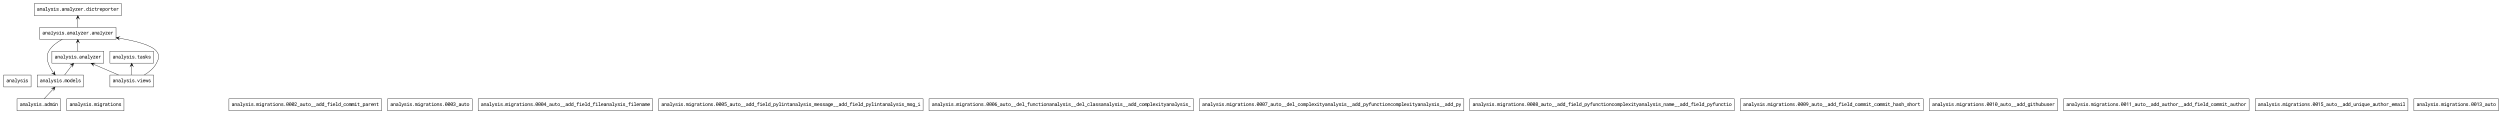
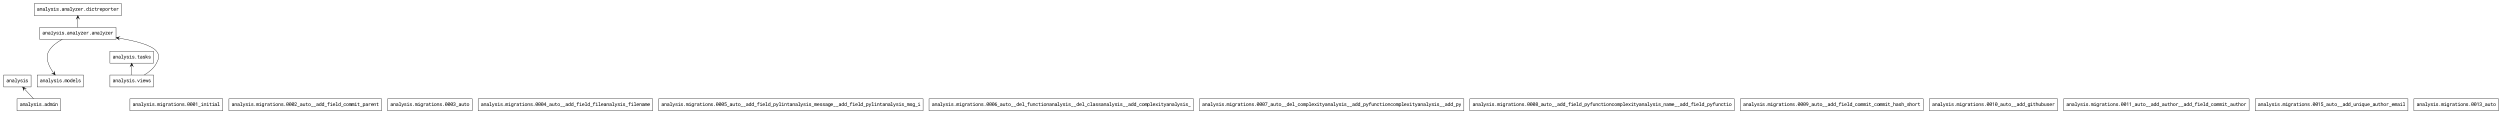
node "analysis.analyzer": removed
edge "analysis.admin" -> "analysis.models": now "analysis.admin" -> "analysis"
node "analysis.migrations": removed
node "analysis.migrations.0001_initial": added
